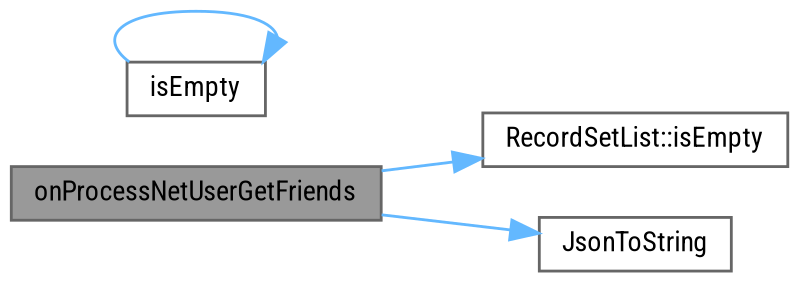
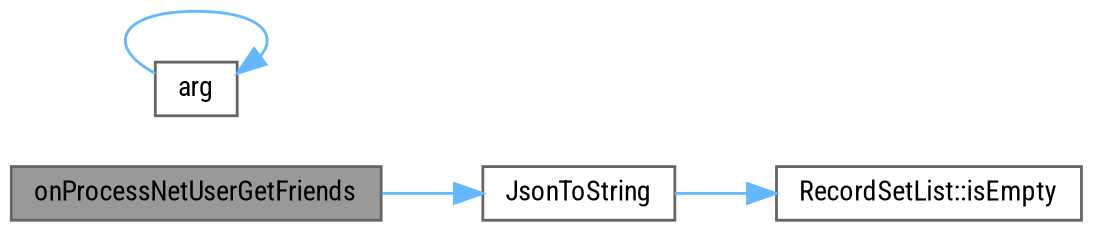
node "isEmpty": label "isEmpty" -> "arg"
edge "onProcessNetUserGetFriends" -> "RecordSetList::isEmpty": now "JsonToString" -> "RecordSetList::isEmpty"
